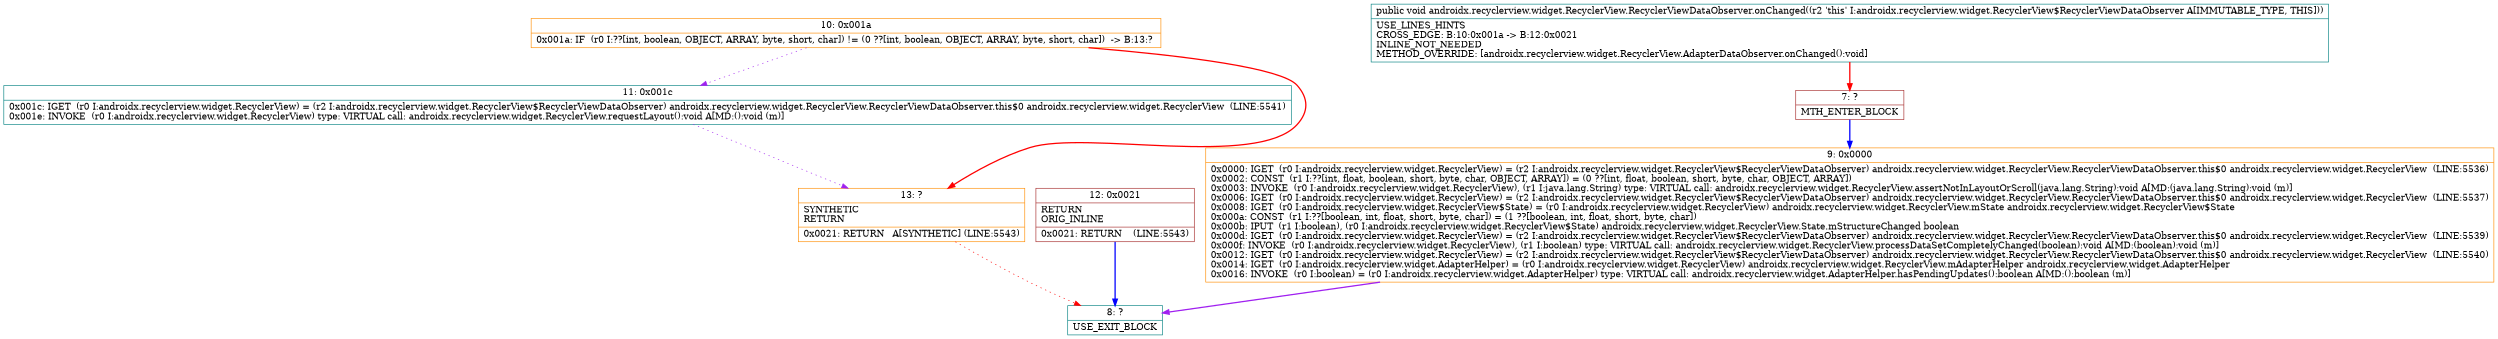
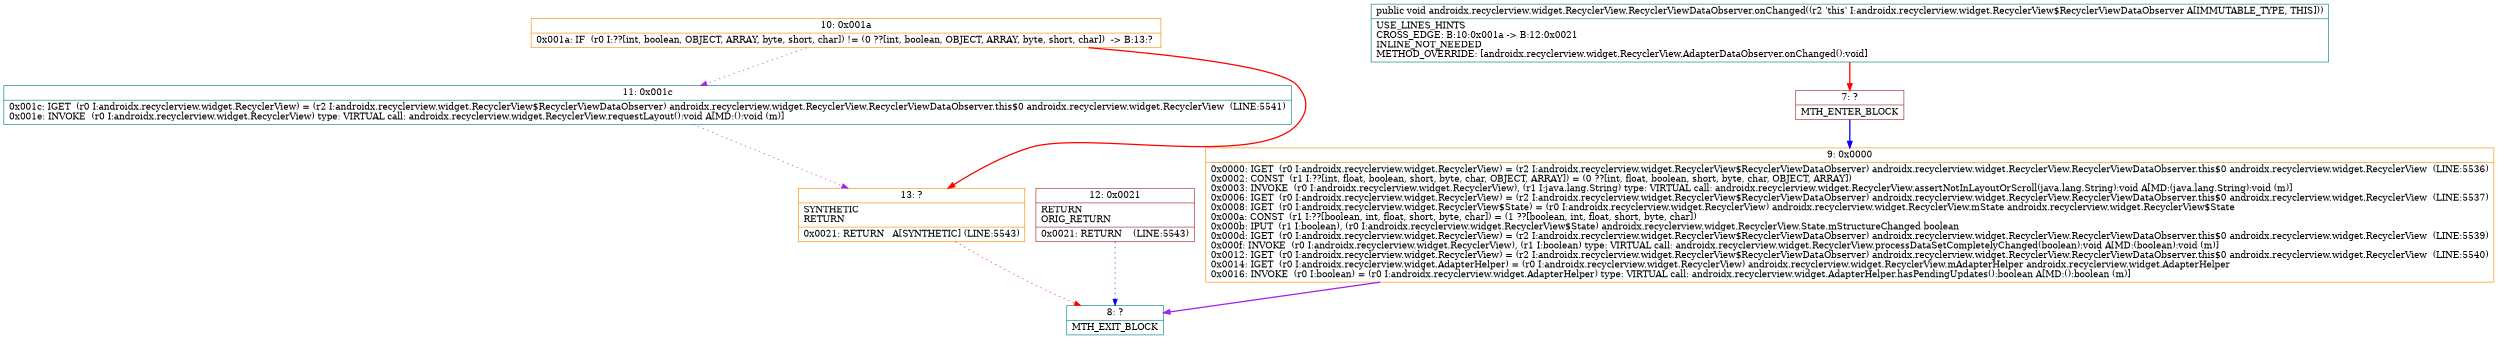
node "12: 0x0021": text "ORIG_INLINE" -> "ORIG_RETURN"
edge "12: 0x0021" -> "8: ?": style bold -> dotted
node "8: ?": text "USE_EXIT_BLOCK" -> "MTH_EXIT_BLOCK"
